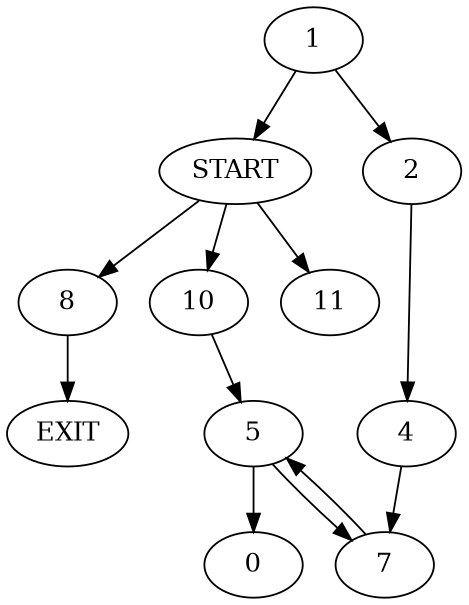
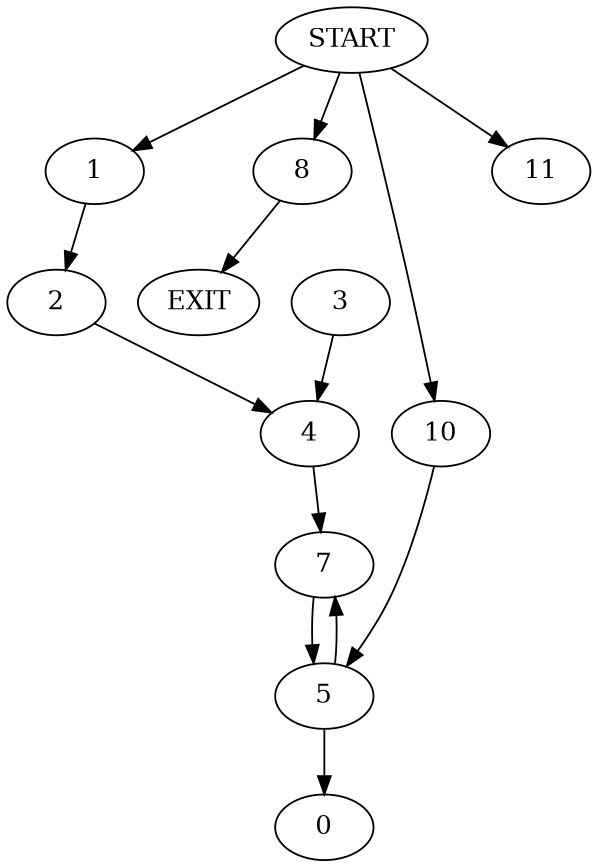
edge "1" -> "START": reversed
node "3": added
